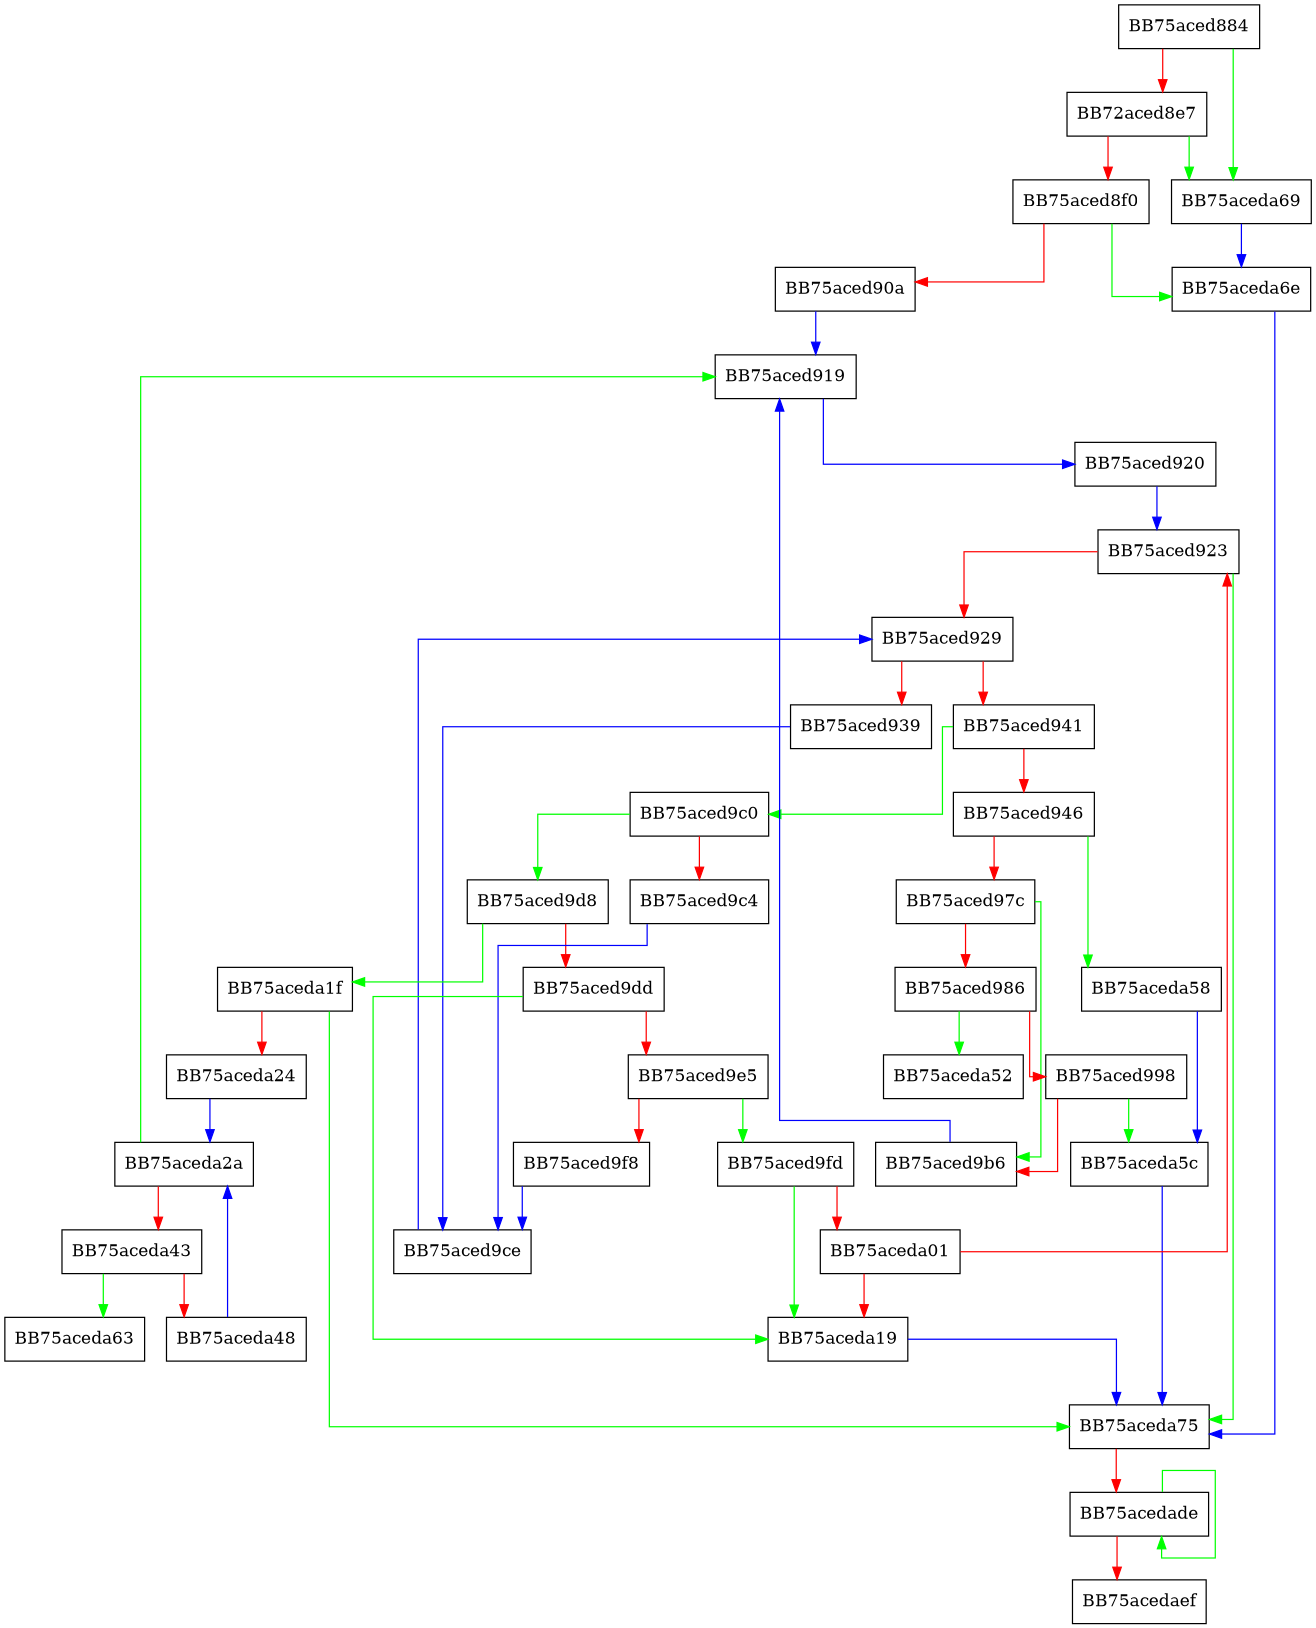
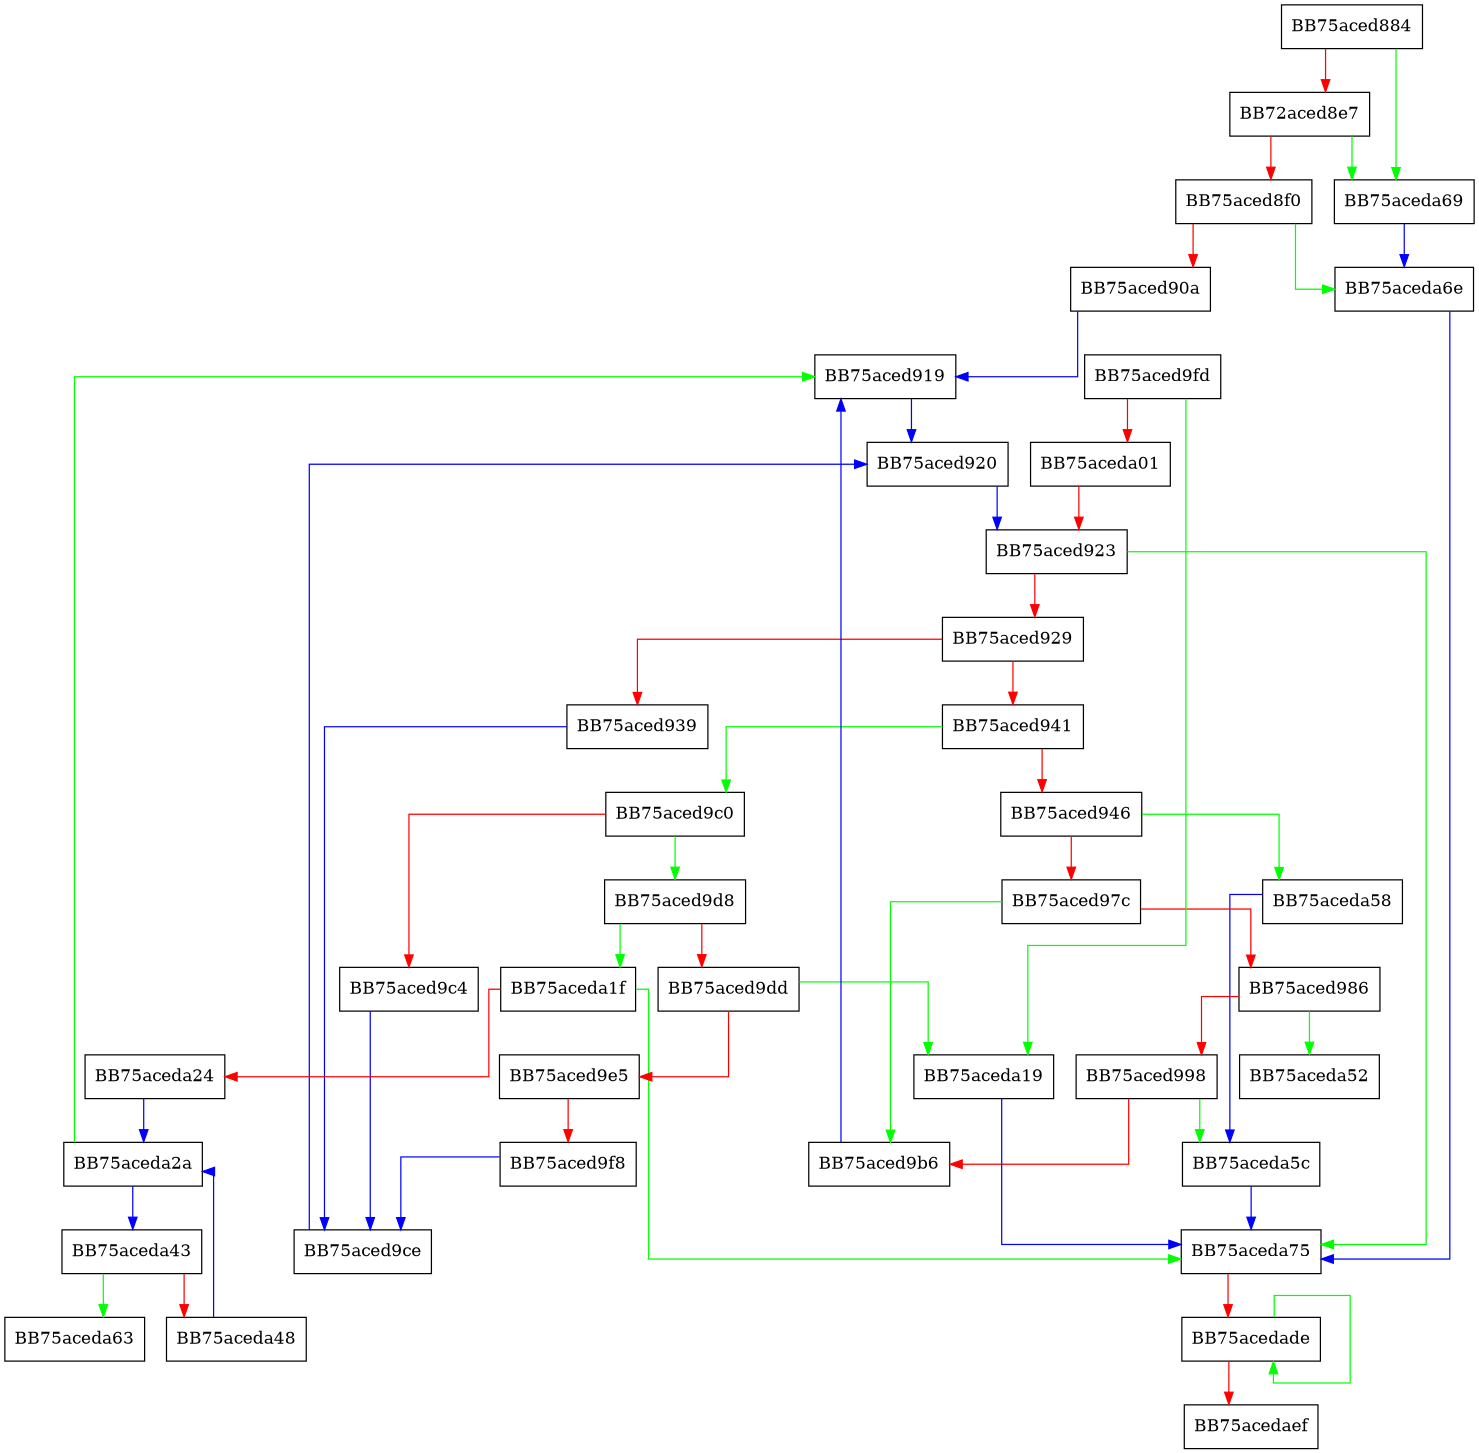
edge "BB75aced9ce" -> "BB75aced929": now "BB75aced9ce" -> "BB75aced920"
edge "BB75aced9e5" -> "BB75aced9fd": removed
edge "BB75aceda2a" -> "BB75aceda43": color red -> blue
edge "BB75aceda01" -> "BB75aceda19": removed
